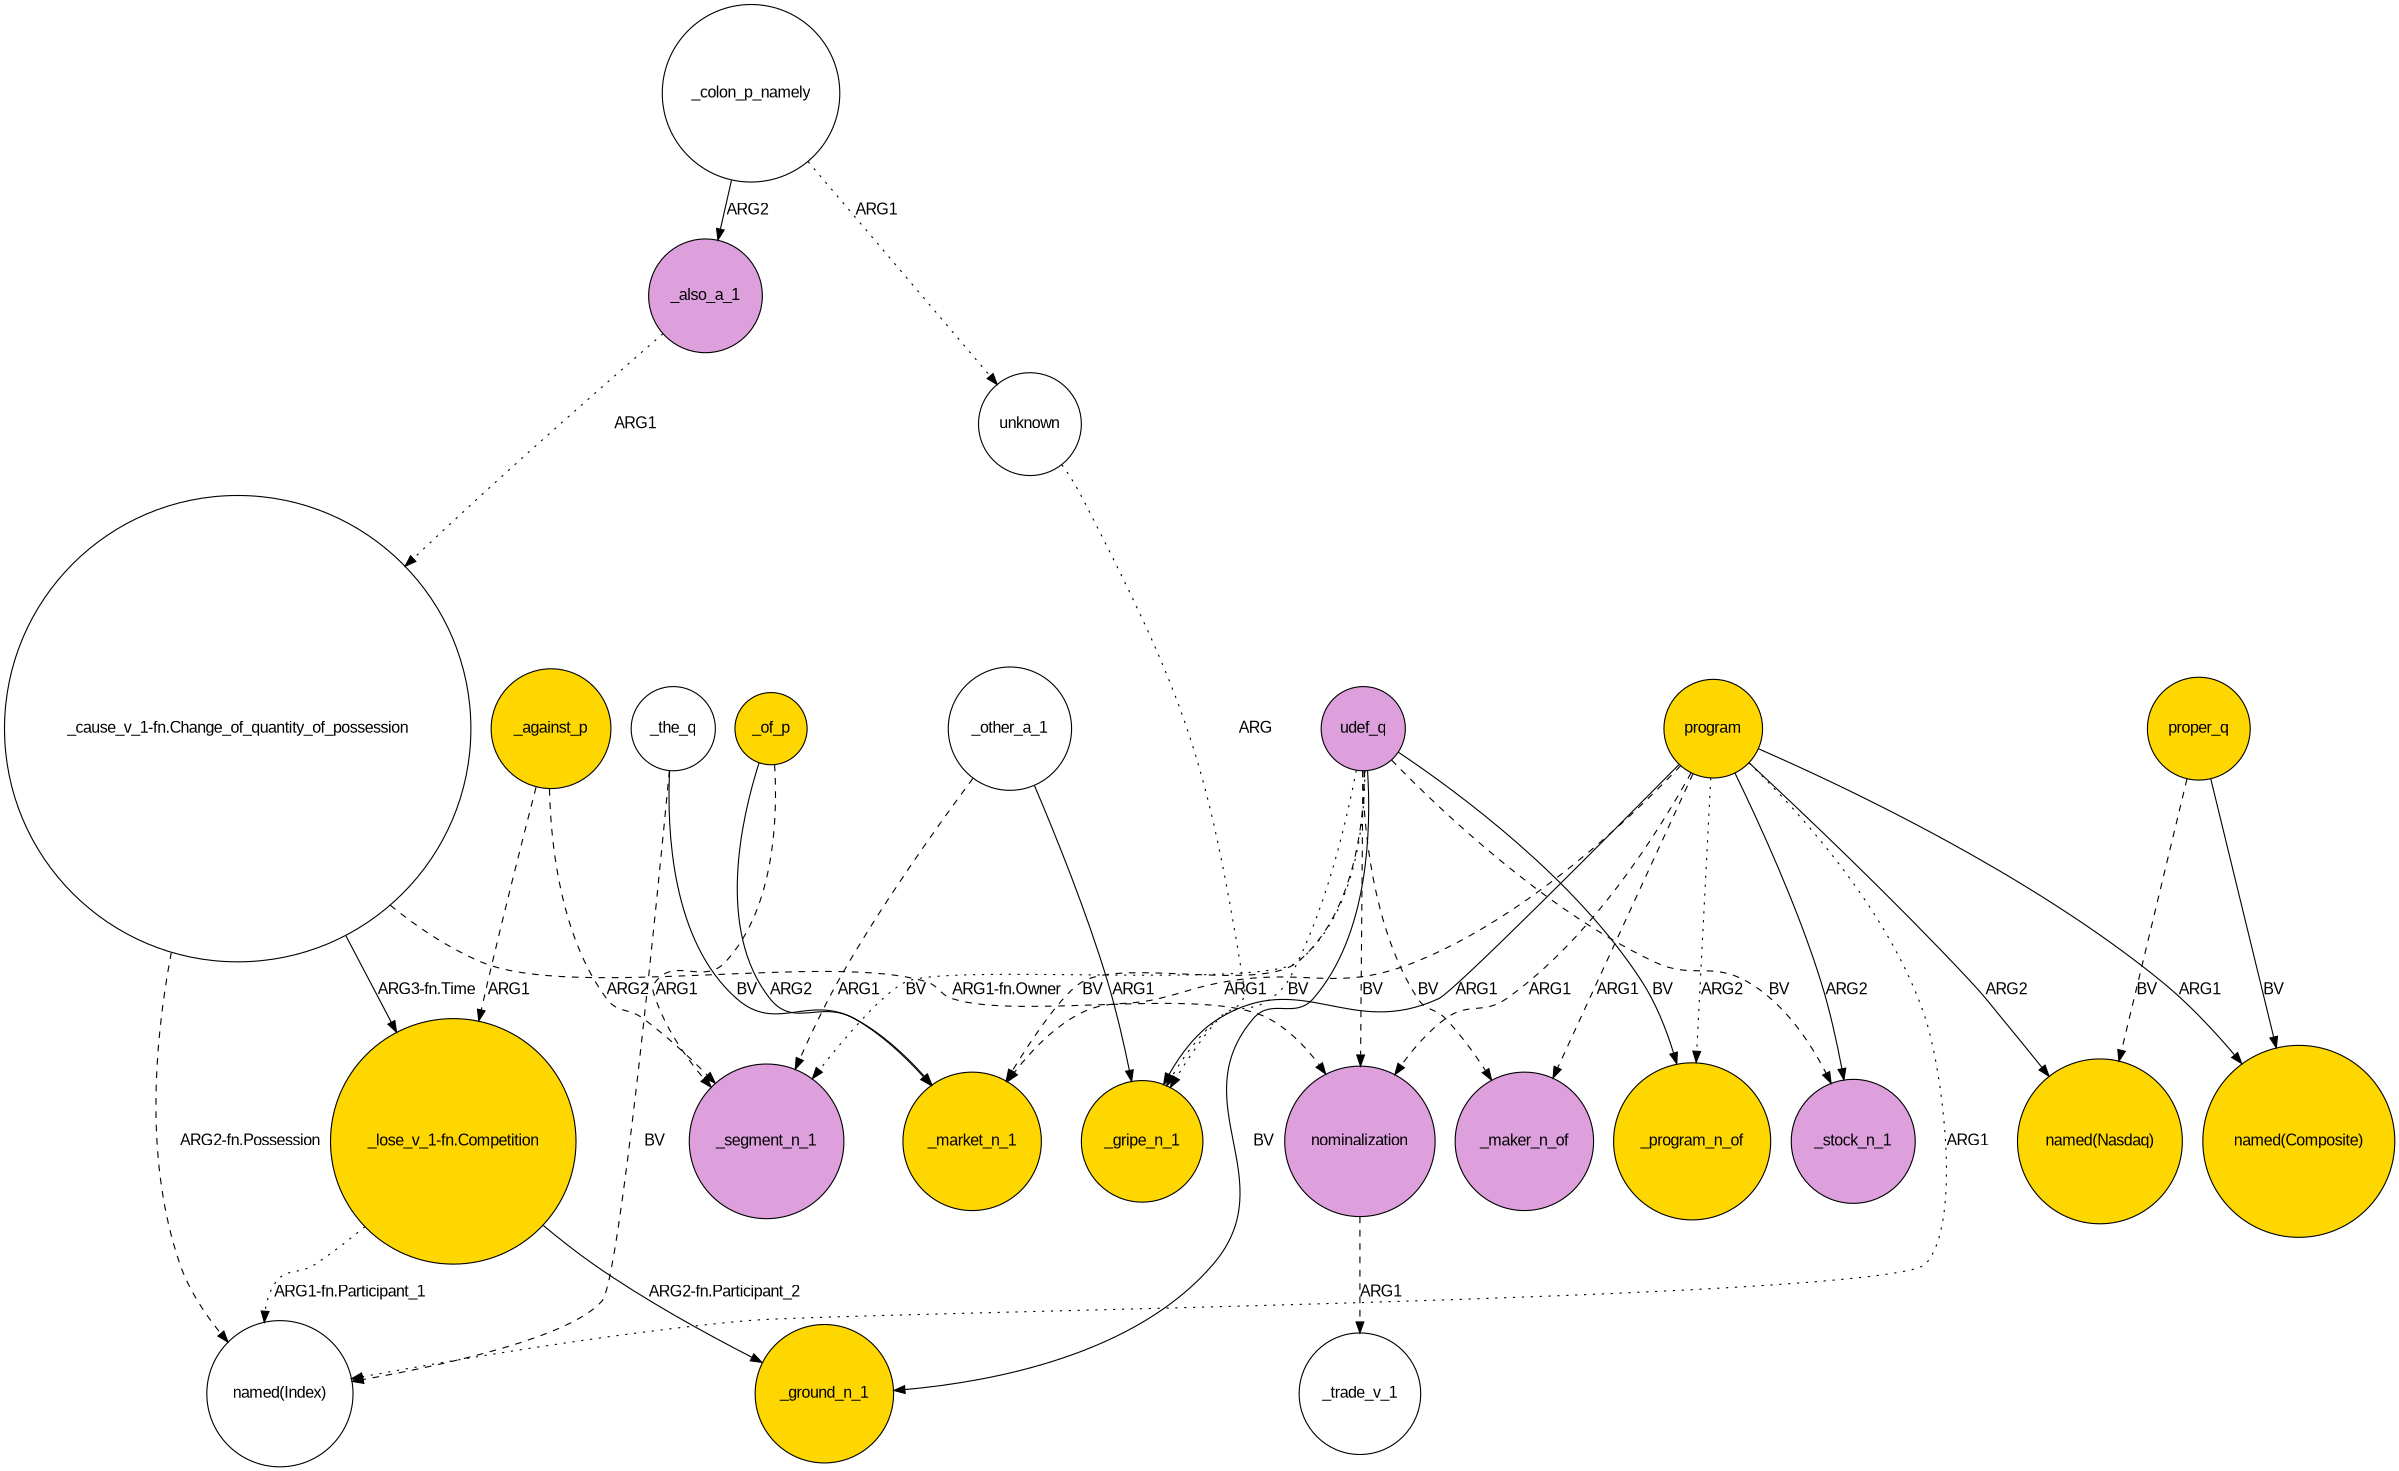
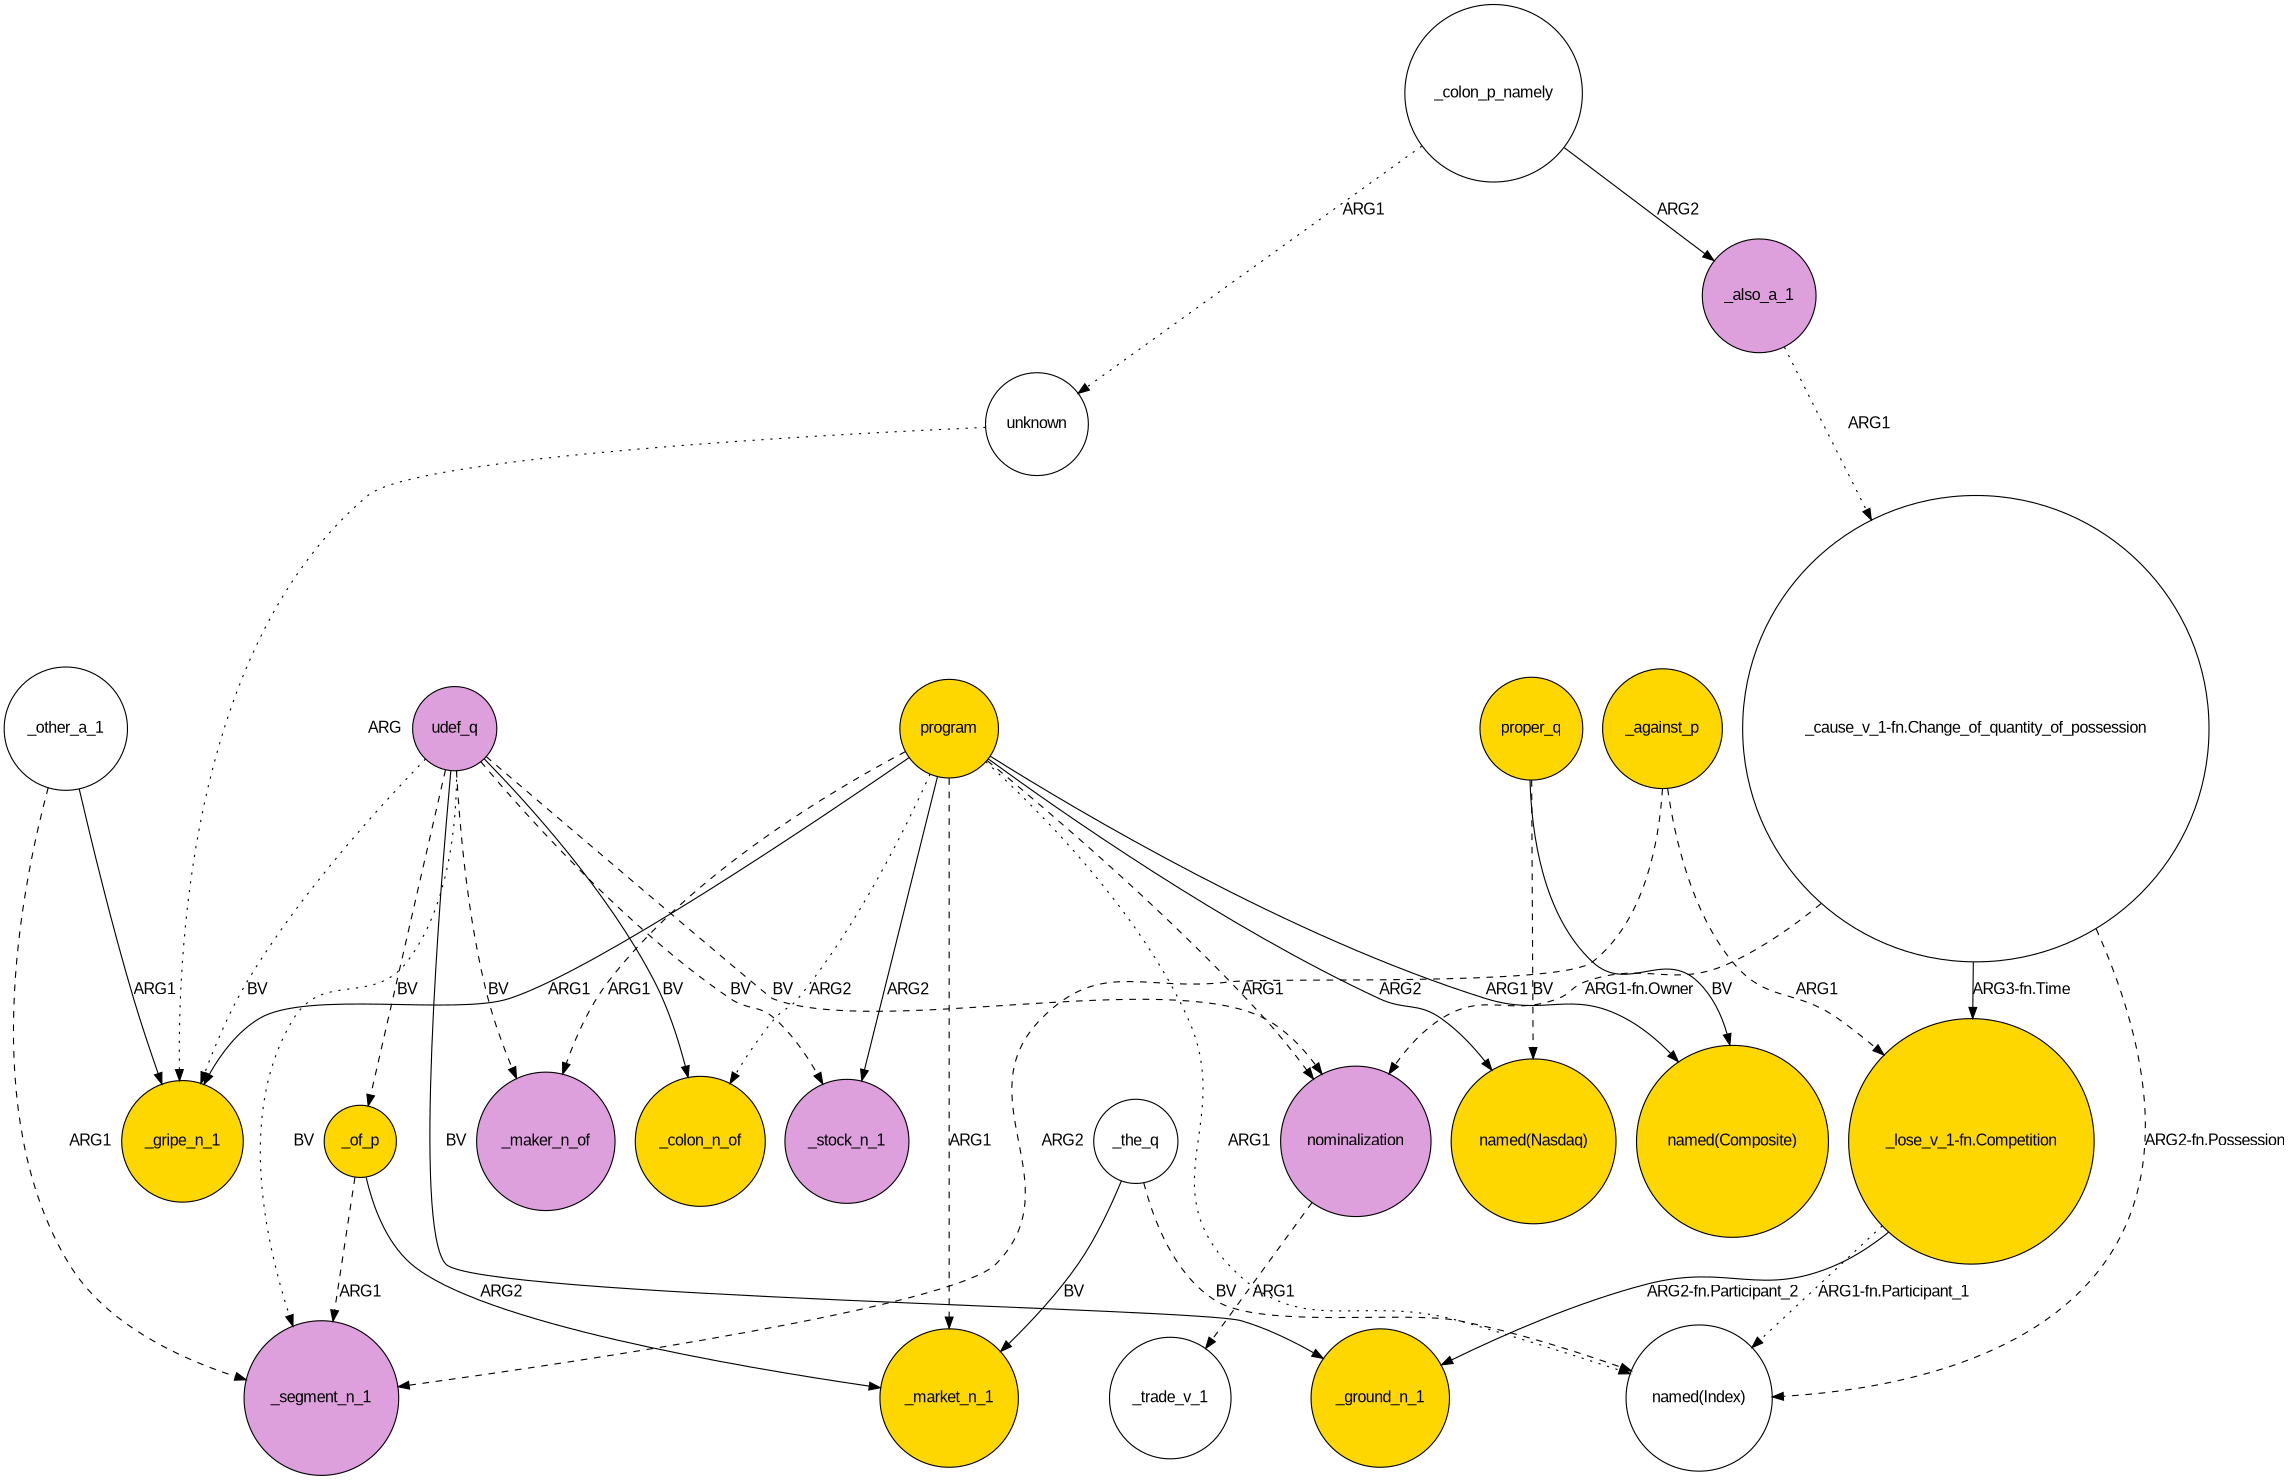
edge "udef_q" -> "_market_n_1": now "udef_q" -> "_of_p"
node "_program_n_of": label "_program_n_of" -> "_colon_n_of"
